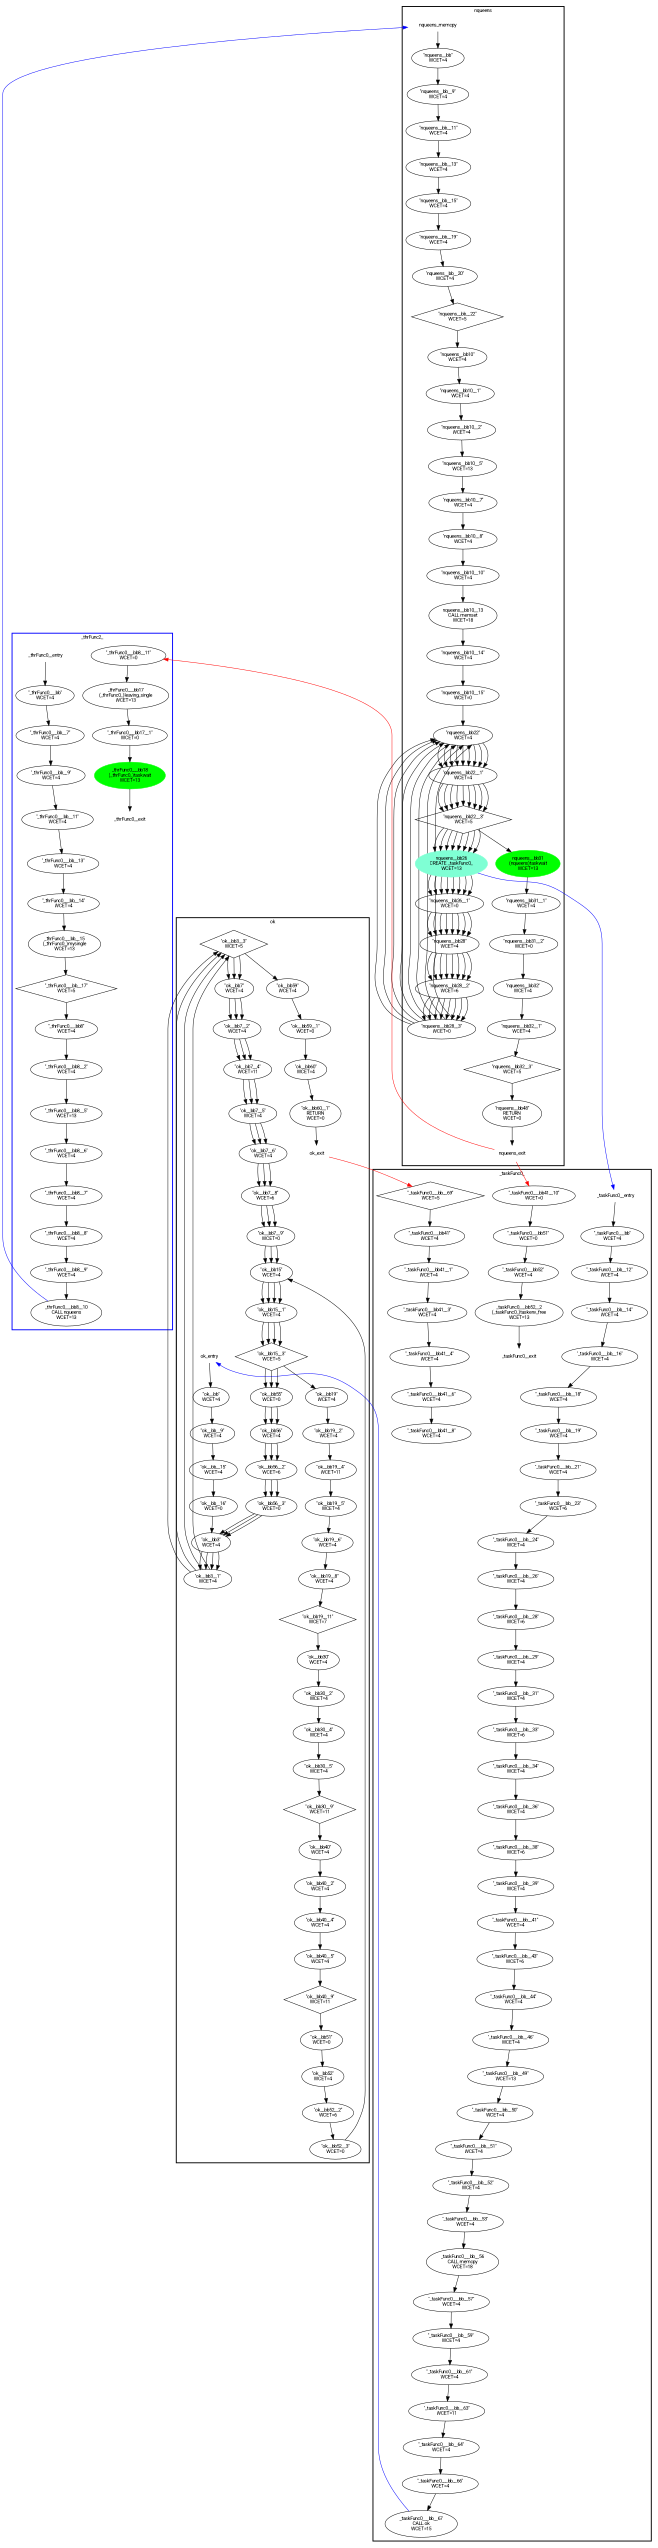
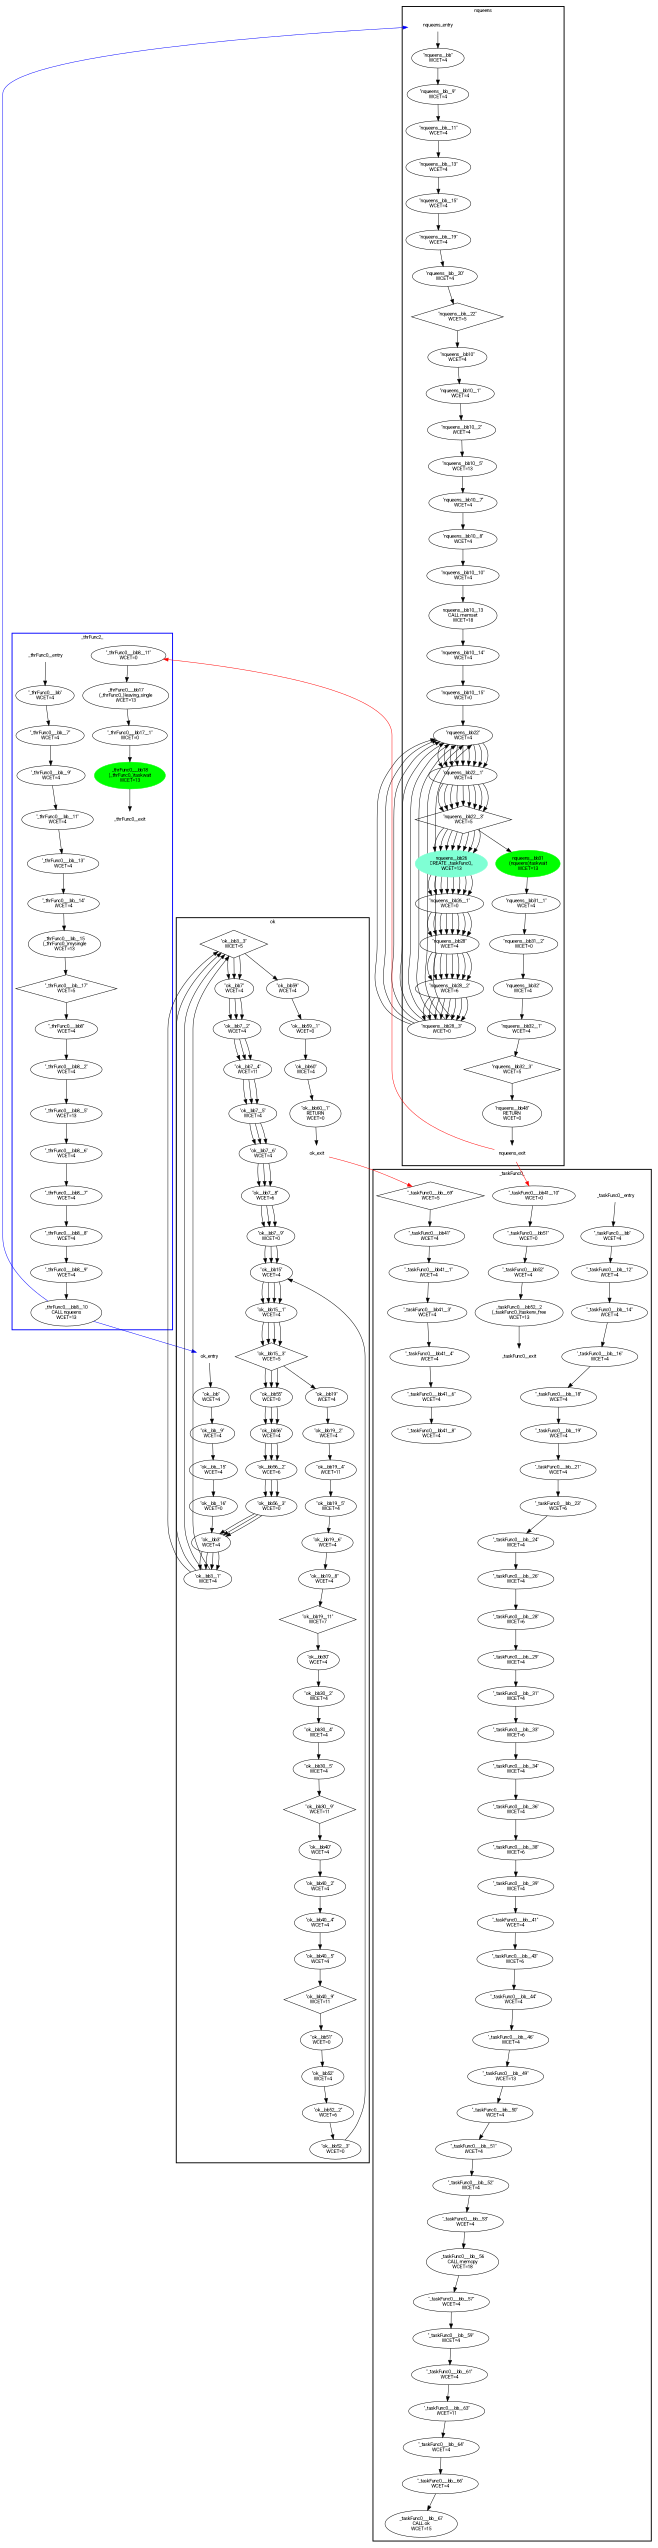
node "nqueens_memcpy": label "nqueens_memcpy" -> "nqueens_entry"
edge "nqueens__bb26 CREATE _taskFunc0_ WCET=13" -> "_taskFunc0__entry": removed
edge "_taskFunc0___bb__67 CALL ok WCET=15" -> "ok_entry": now "_thrFunc0___bb8__10 CALL nqueens WCET=13" -> "ok_entry"
